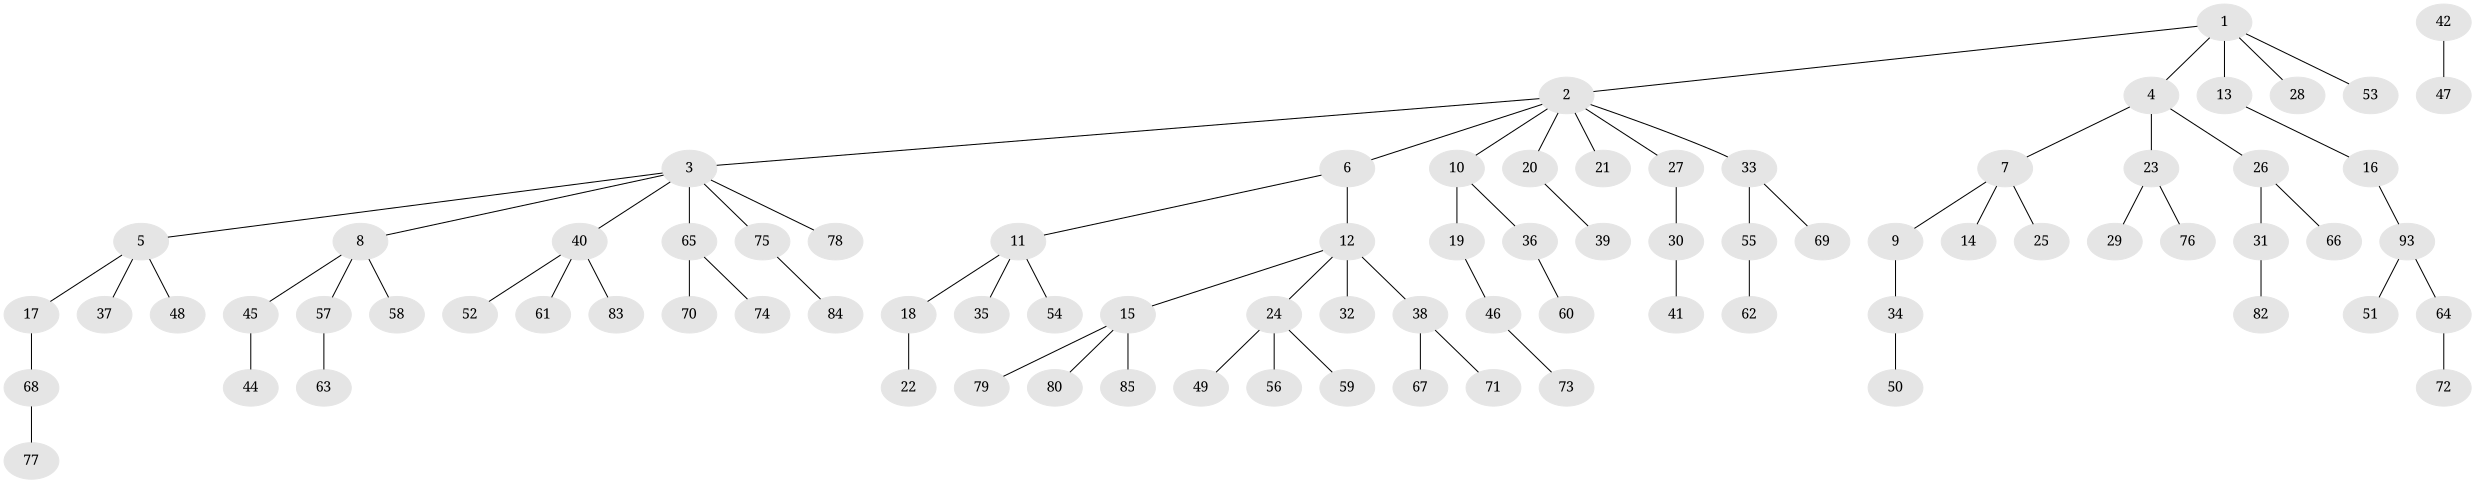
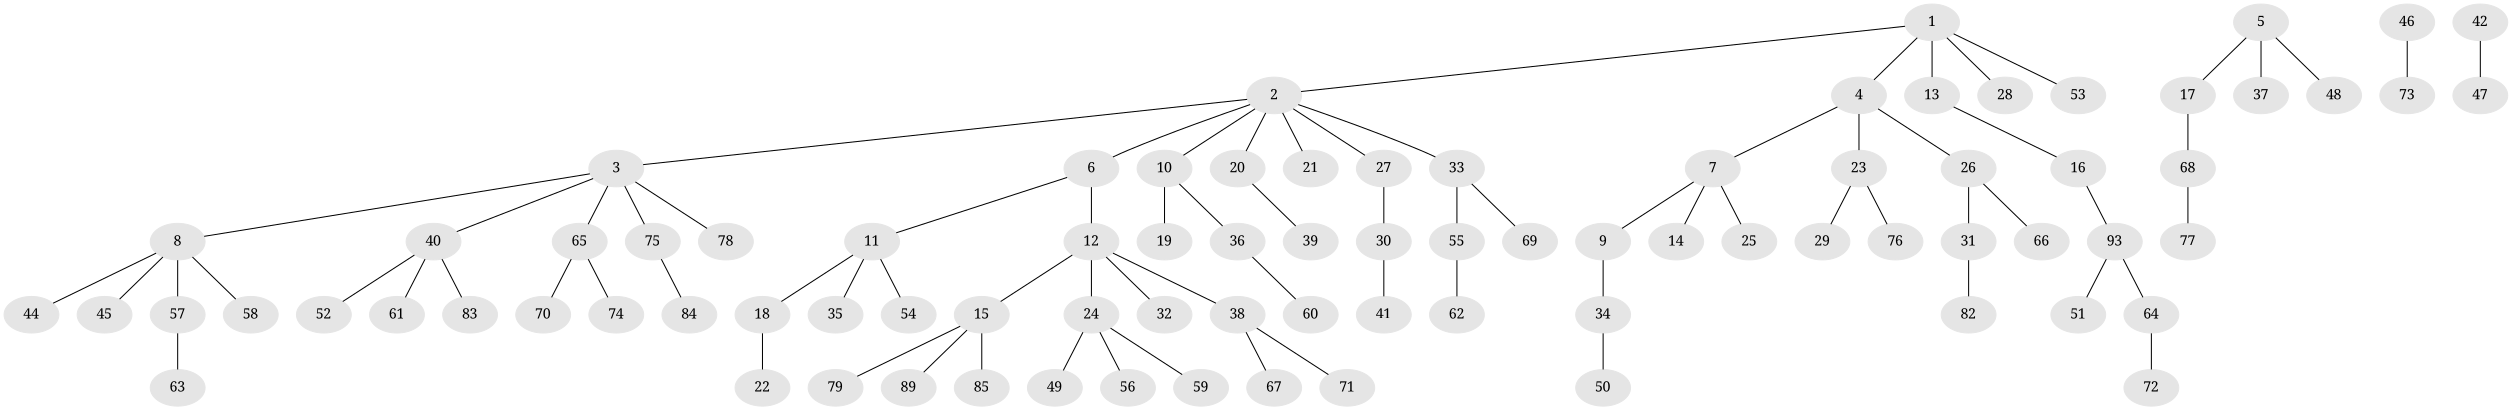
edge "3" -- "5": removed
edge "19" -- "46": removed
edge "45" -- "44": now "8" -- "44"
node "80": label "80" -> "89"
